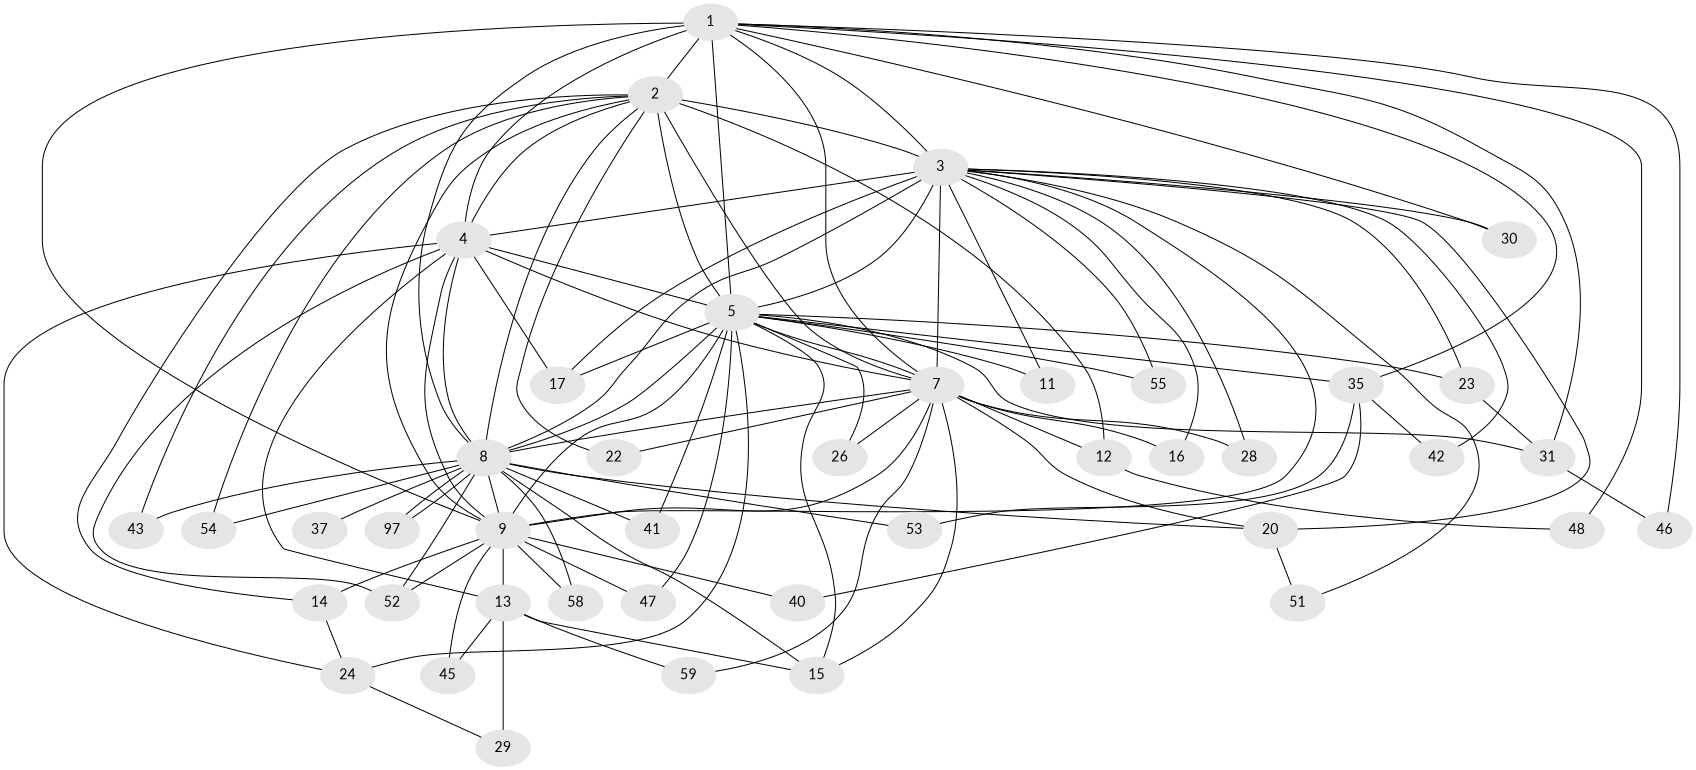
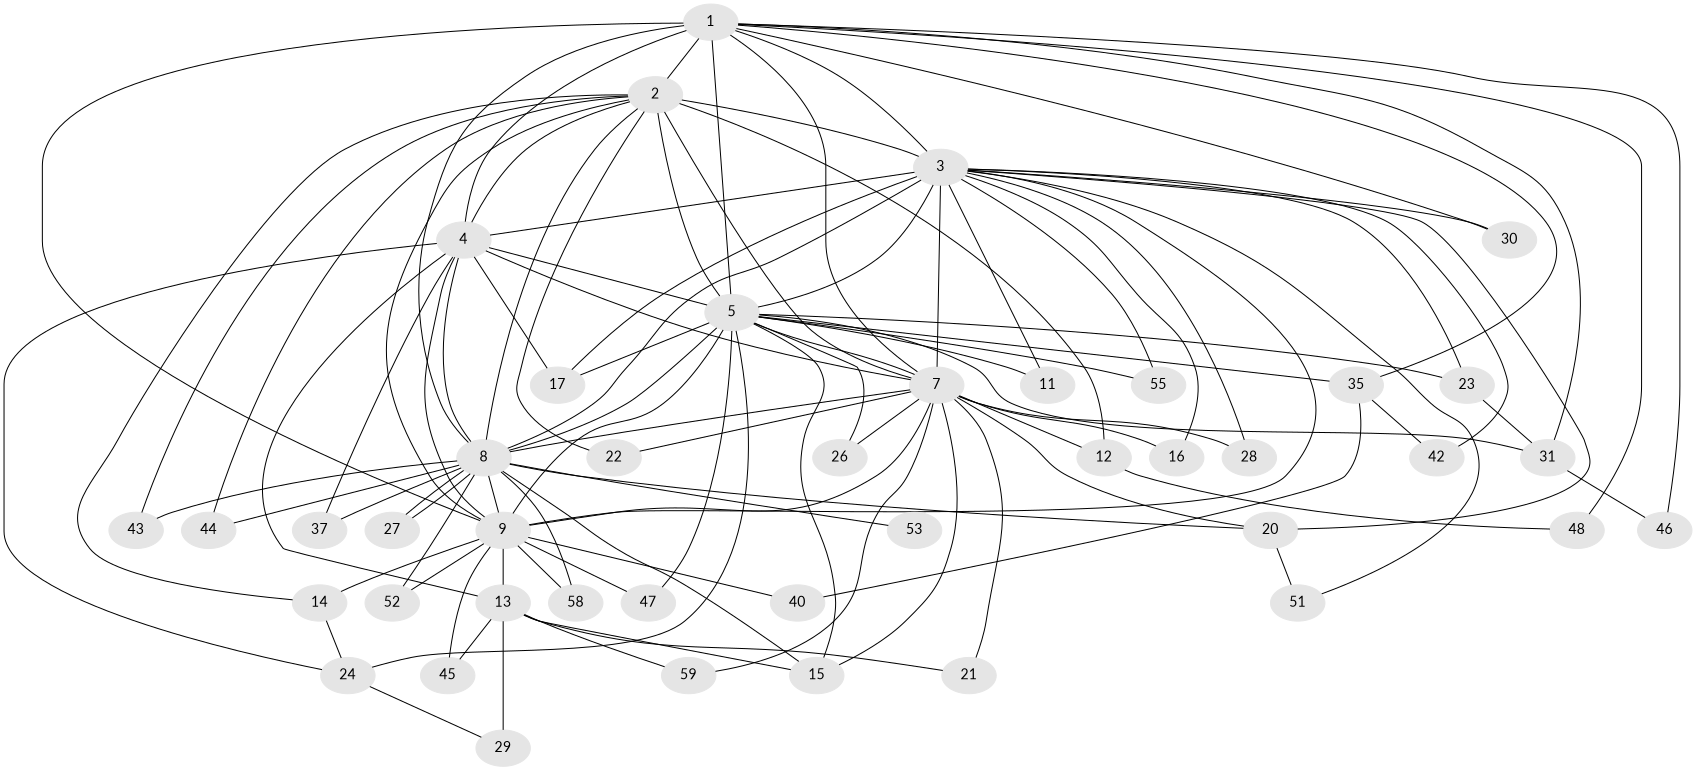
edge "4" -- "52": now "4" -- "37"
edge "35" -- "53": removed
node "54": label "54" -> "44"
node "97": label "97" -> "27"
node "41": removed
node "21": added
